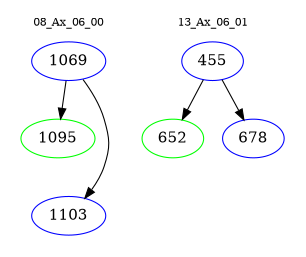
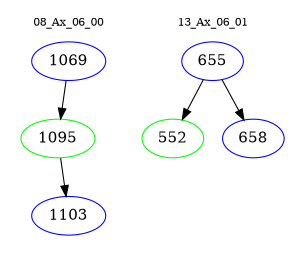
node "455": label "455" -> "655"
edge "1069" -> "1103": now "1095" -> "1103"
node "652": label "652" -> "552"
node "678": label "678" -> "658"
